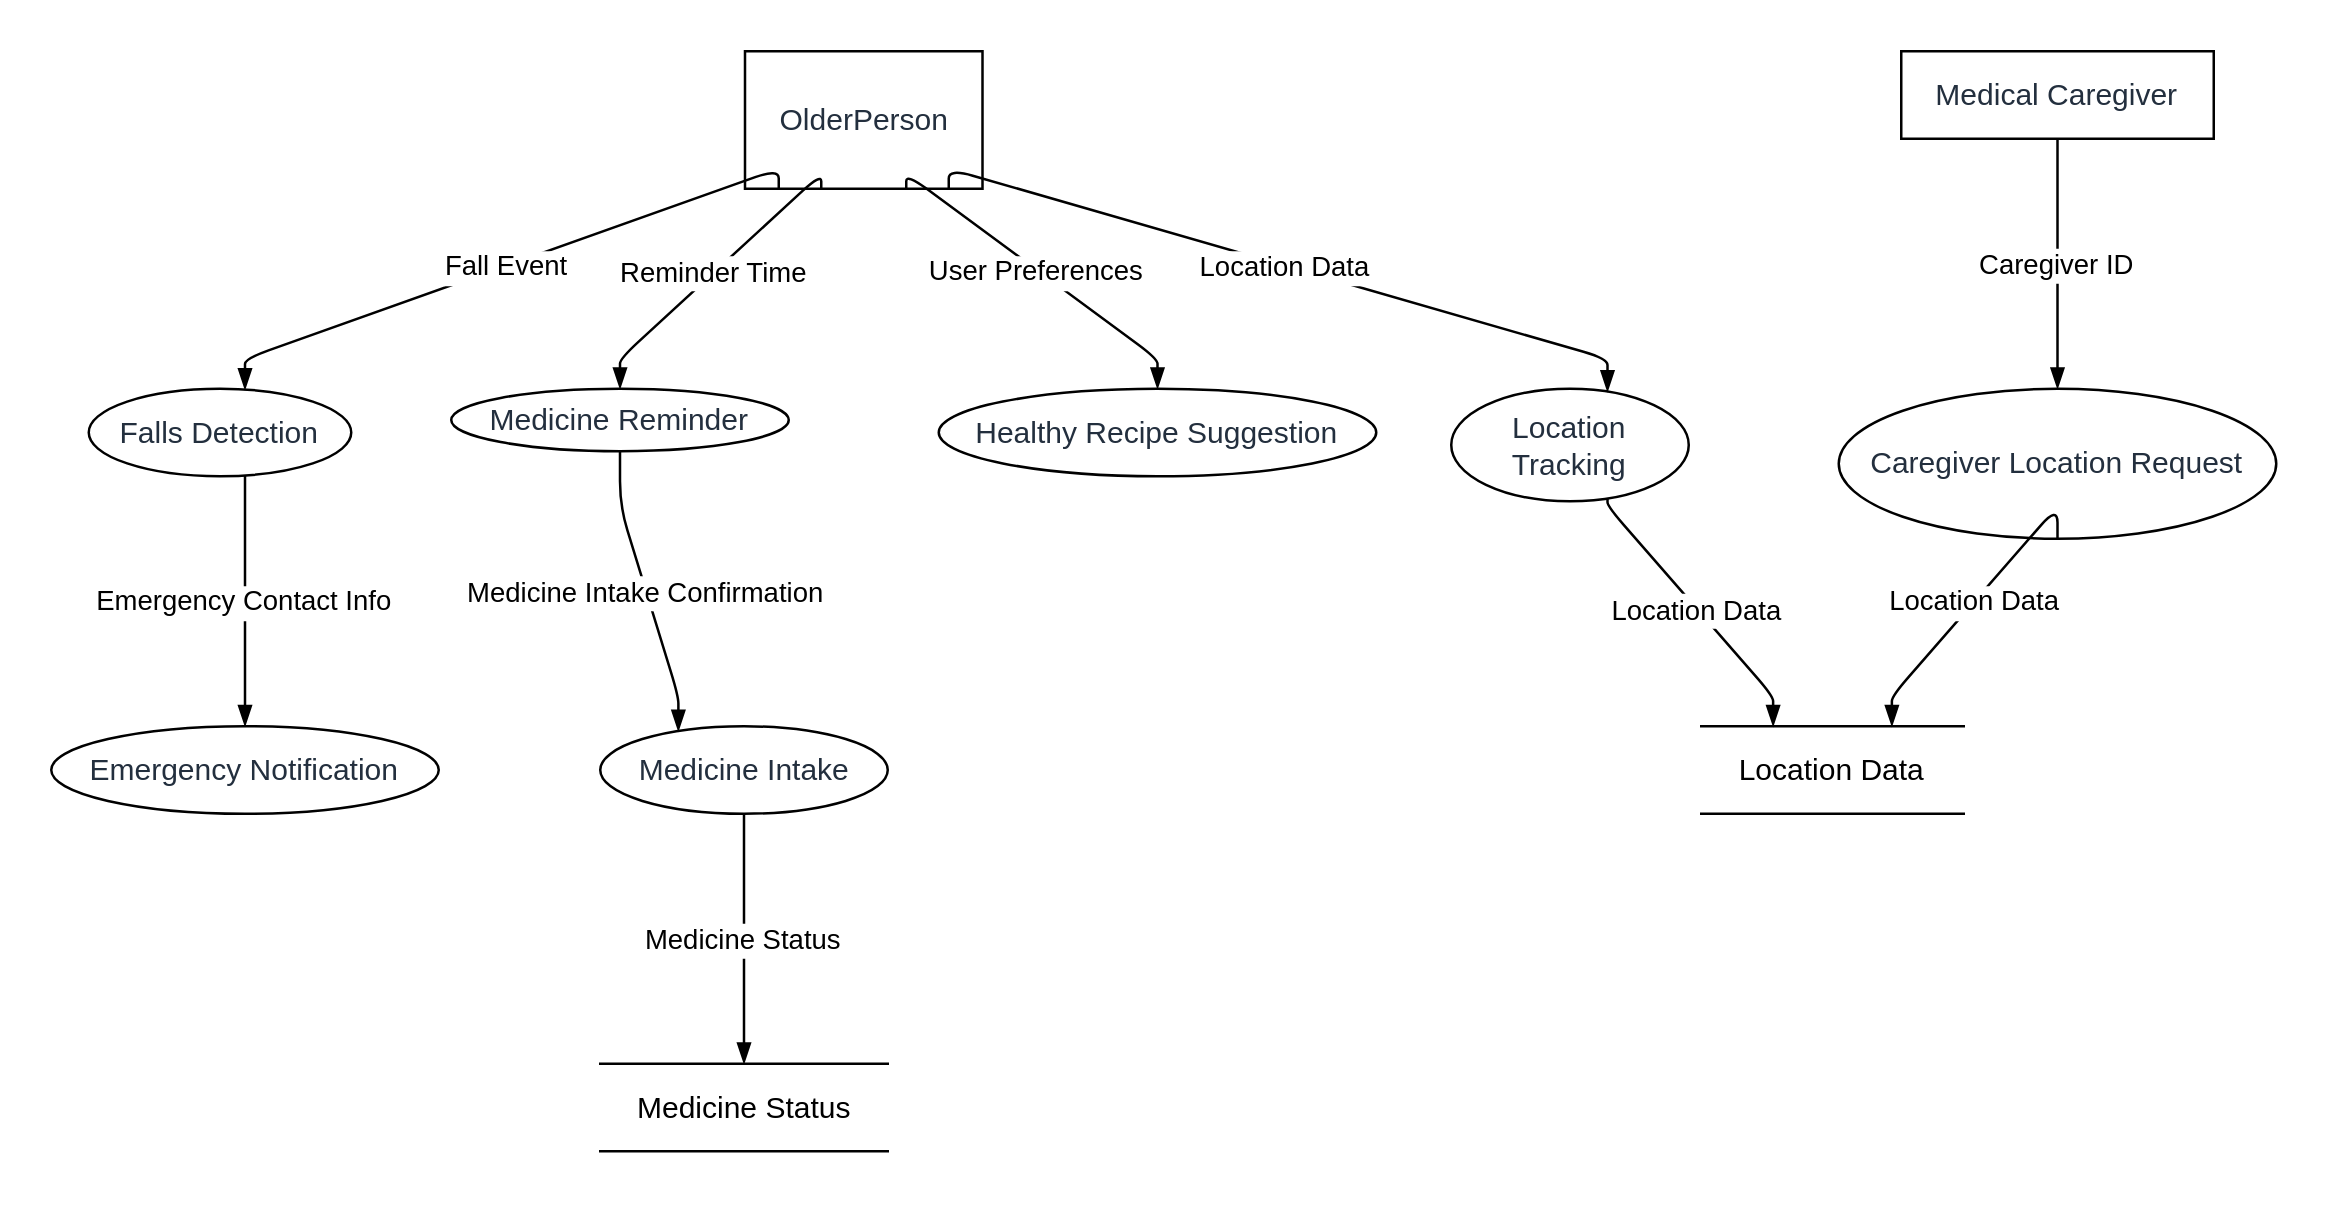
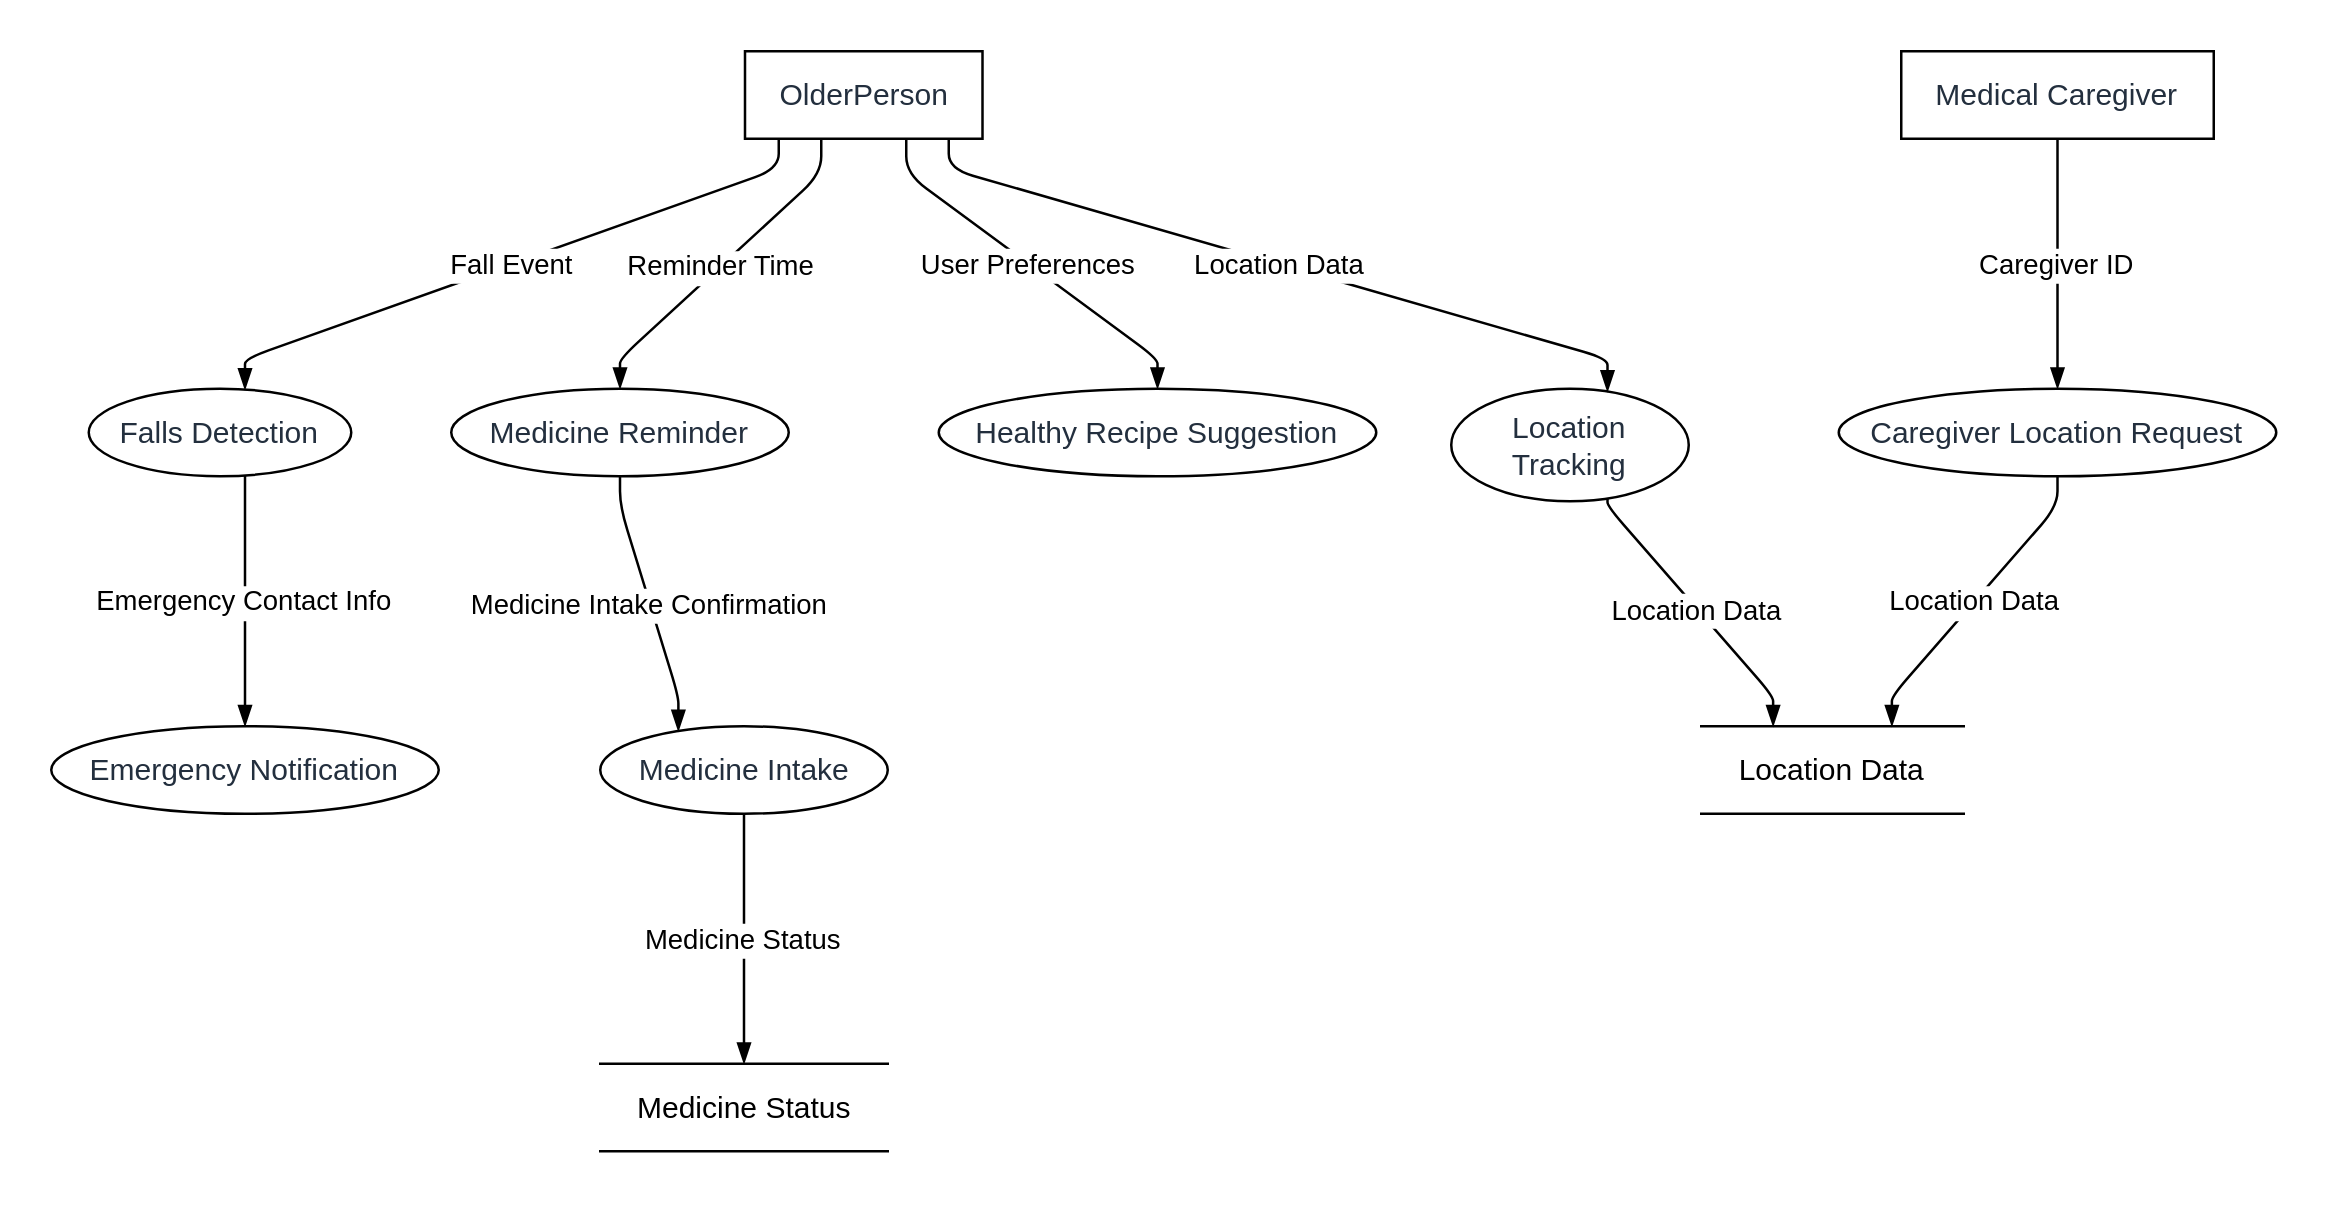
node "OlderPerson": size 238x138 -> 238x88
node "Medicine Reminder": size 338x63 -> 338x88
node "Caregiver Location Request": size 438x150 -> 438x88
